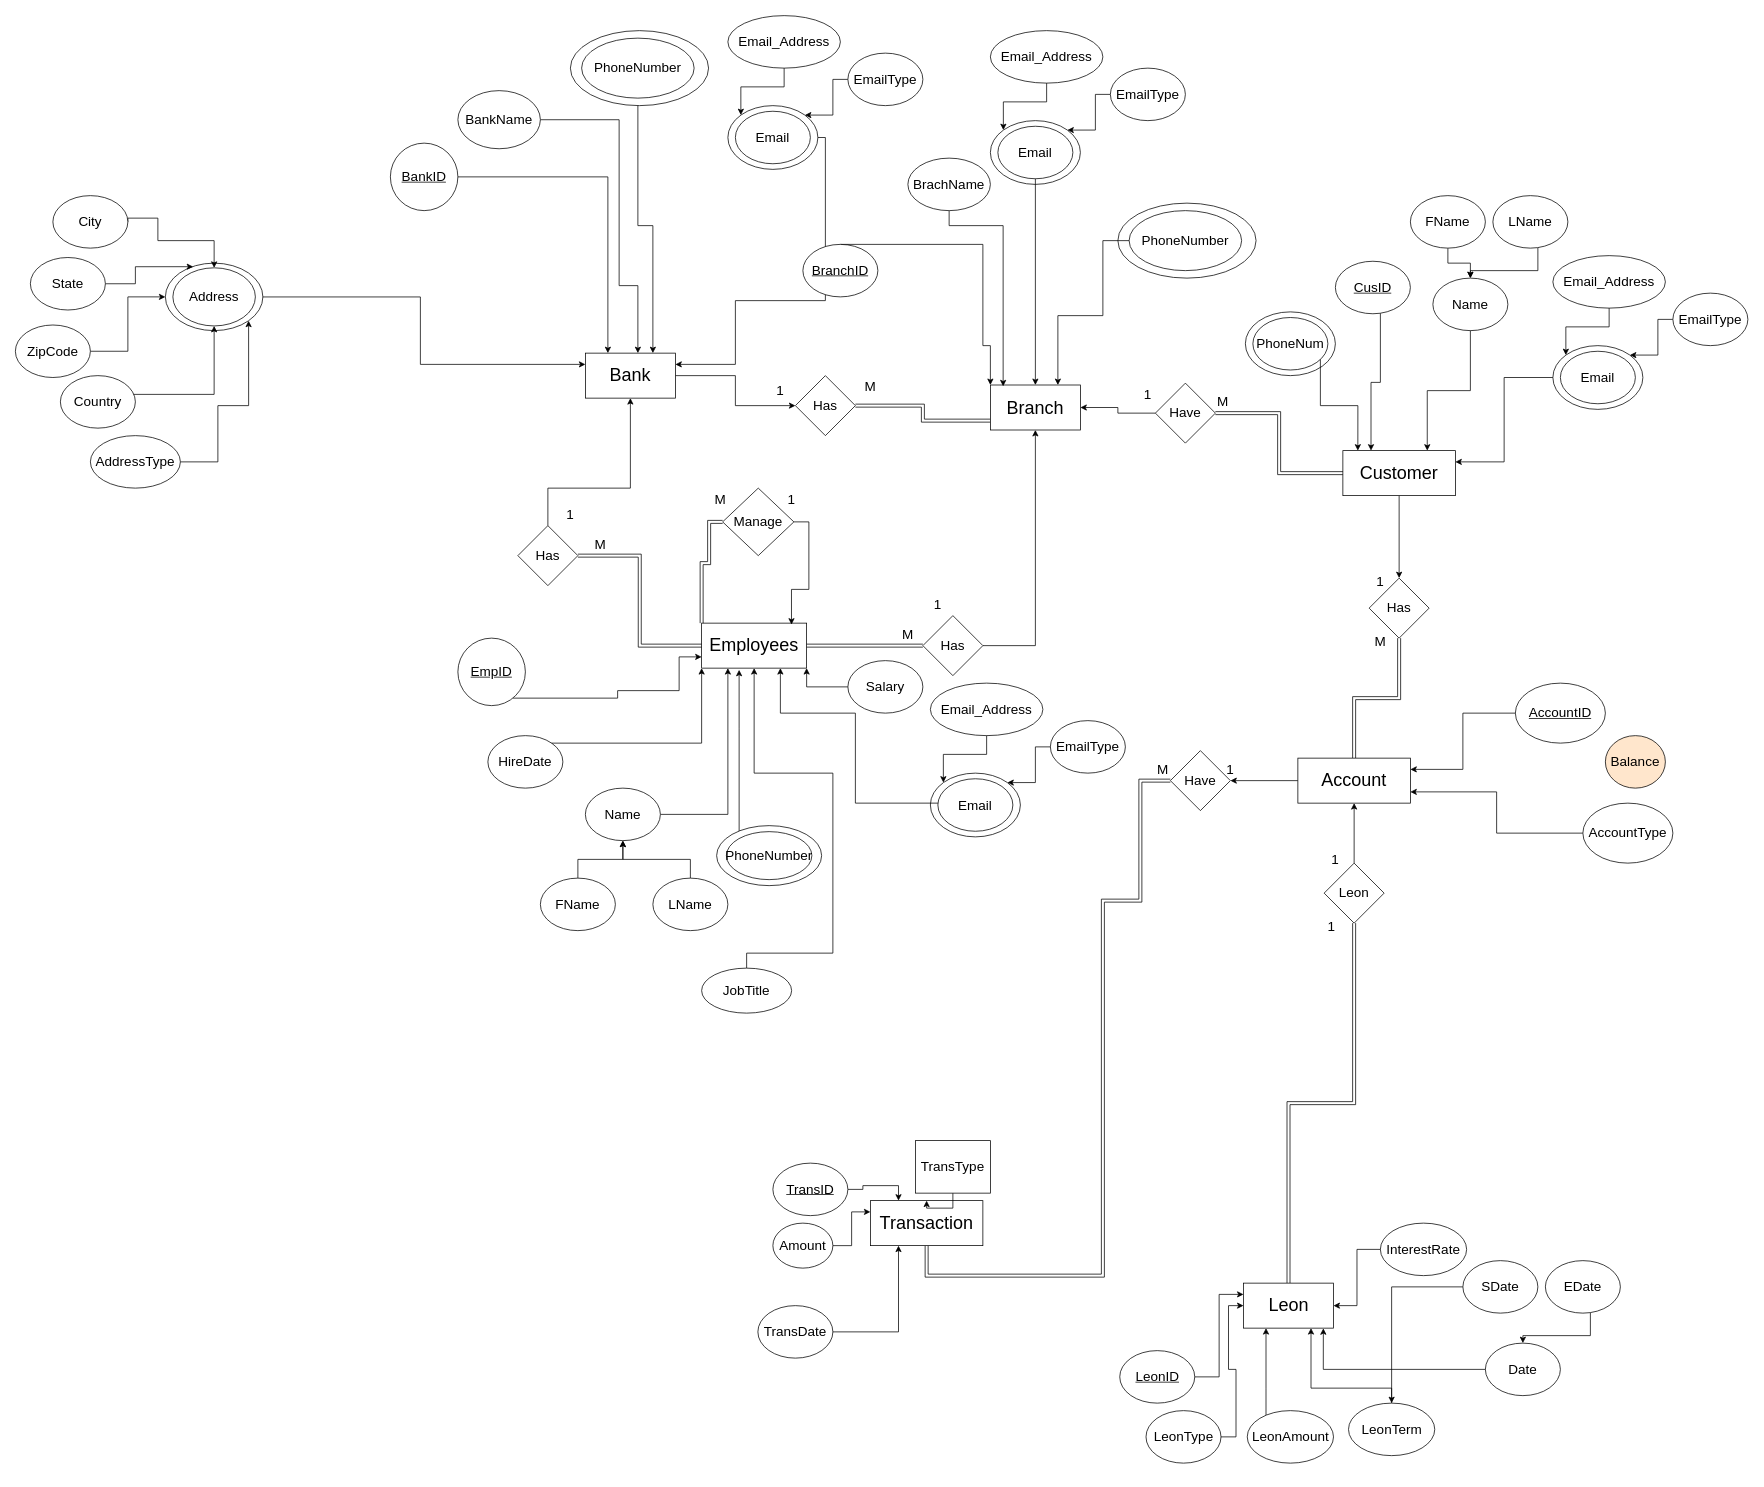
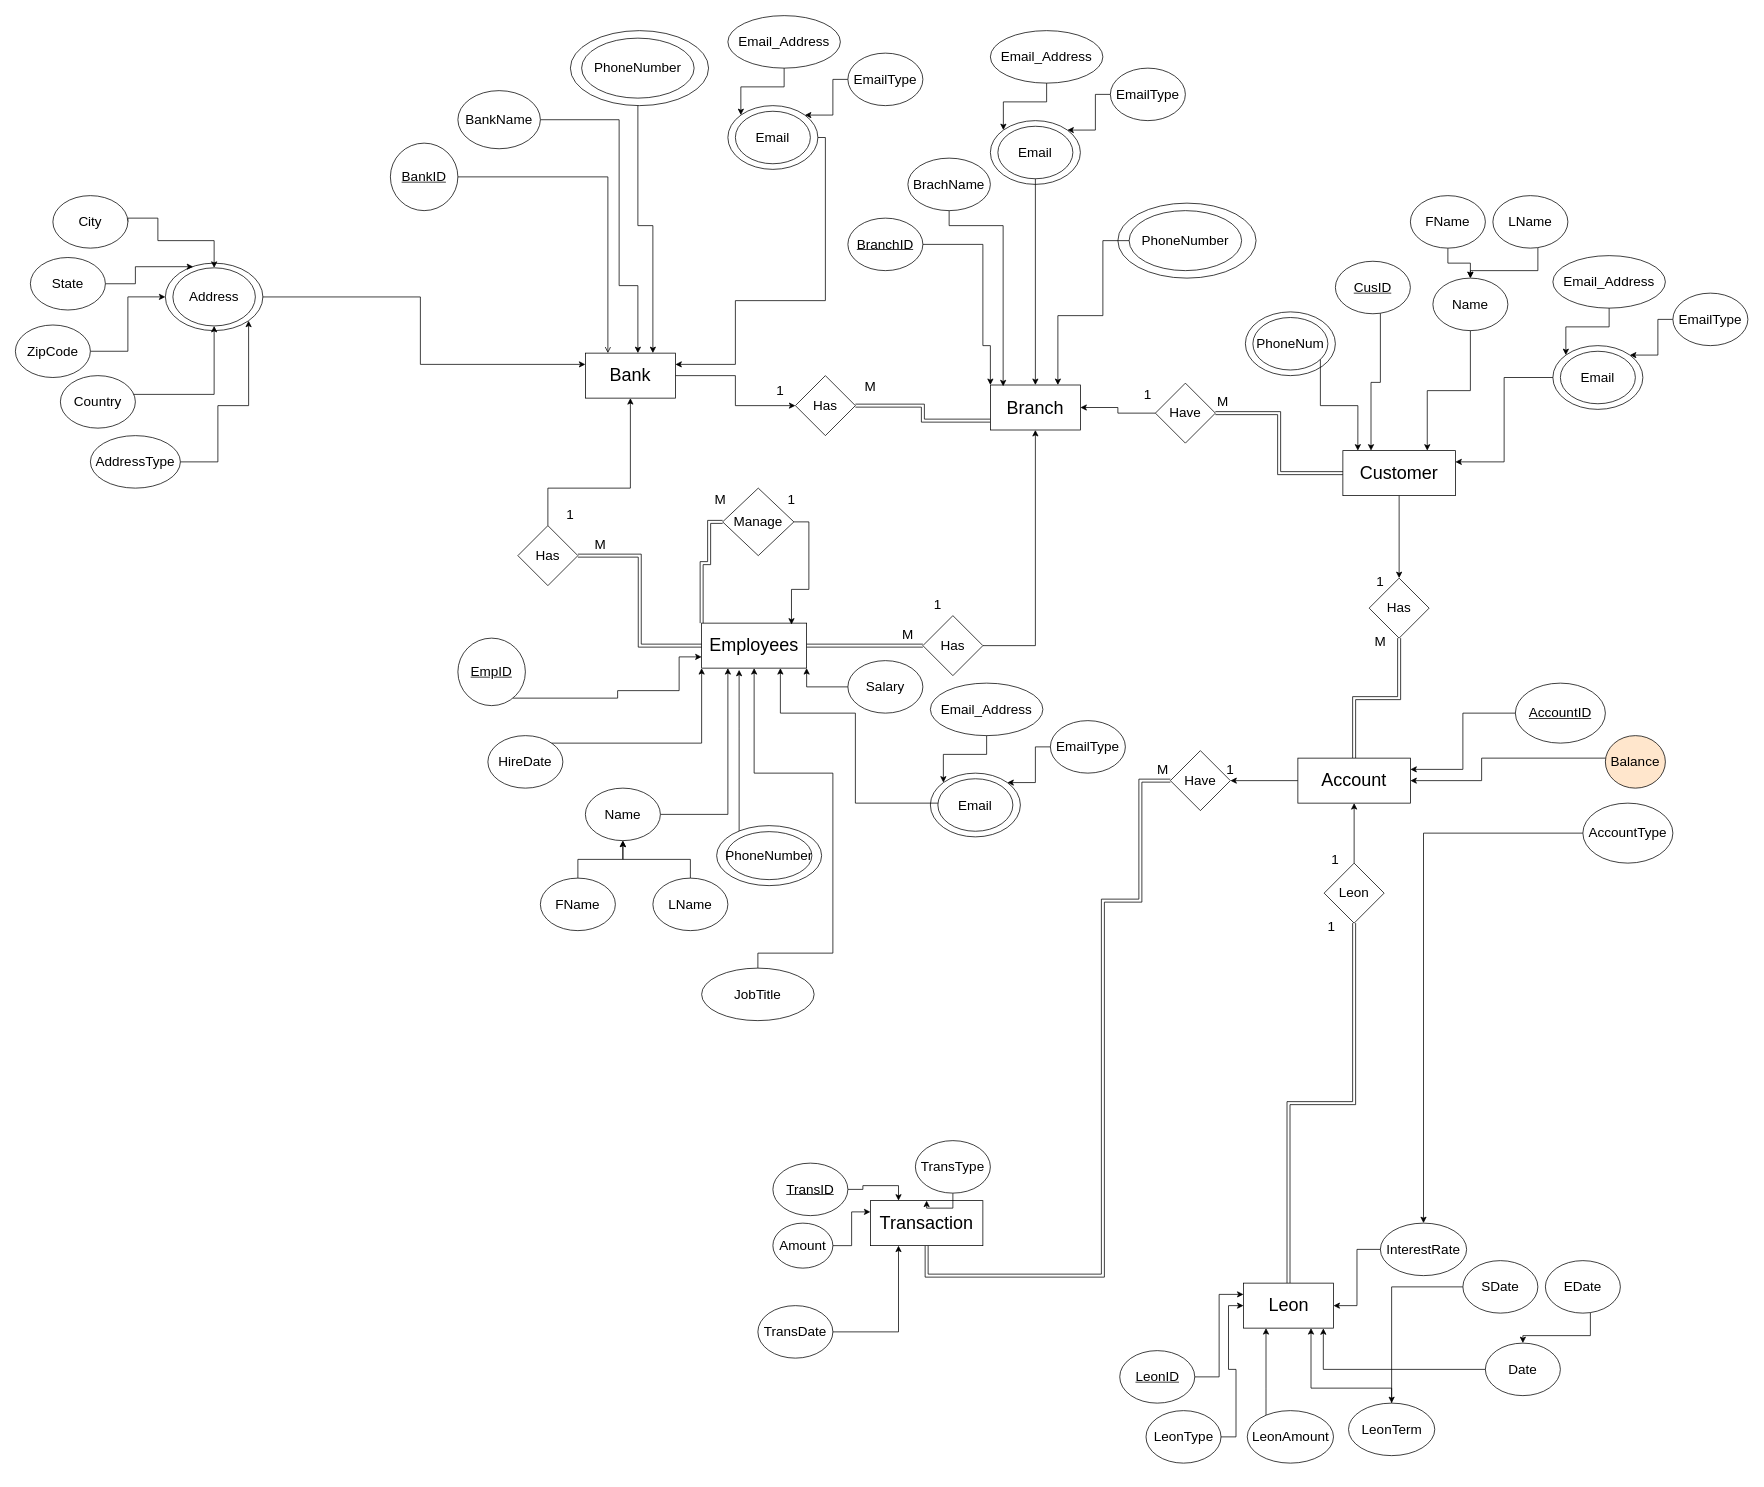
node "BranchID": moved (840, 270) -> (885, 244)
edge "BankID" -> "Bank": arrowhead classic -> open
edge "Balance" -> "Account": added
edge "AccountType" -> "Account": now "AccountType" -> "InterestRate"
node "JobTitle": size 90x45 -> 113x53
node "TransType": shape rectangle -> ellipse
